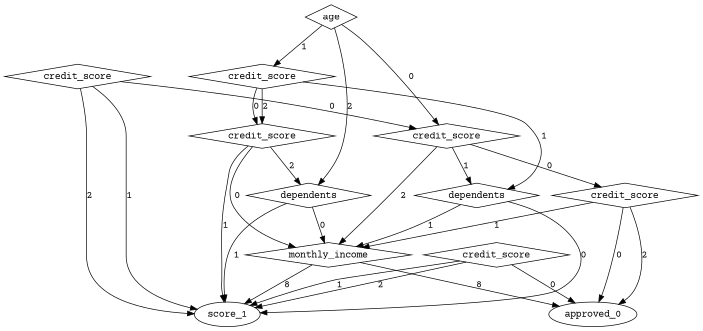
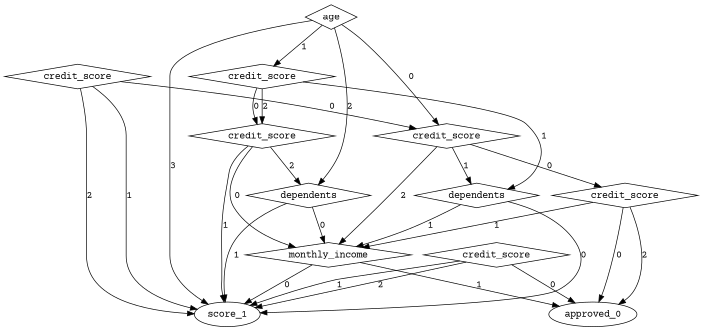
edge "age" -> "score_1": added, label "3"
edge "monthly_income" -> "score_1": label "8" -> "0"
edge "monthly_income" -> "approved_0": label "8" -> "1"
